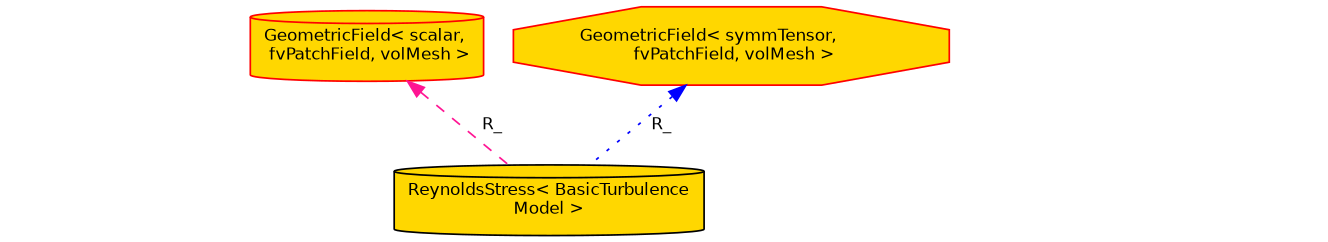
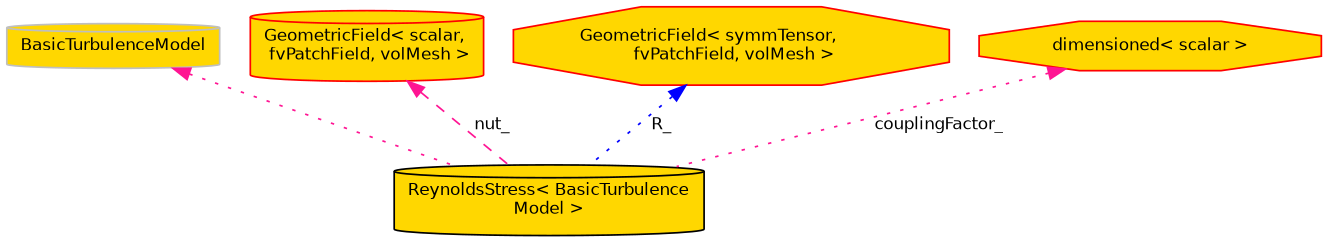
node "BasicTurbulenceModel": added
node "dimensioned< scalar >": added
edge "ReynoldsStress< BasicTurbulence Model >" -> "GeometricField< scalar, fvPatchField, volMesh >": label " R_" -> " nut_"
